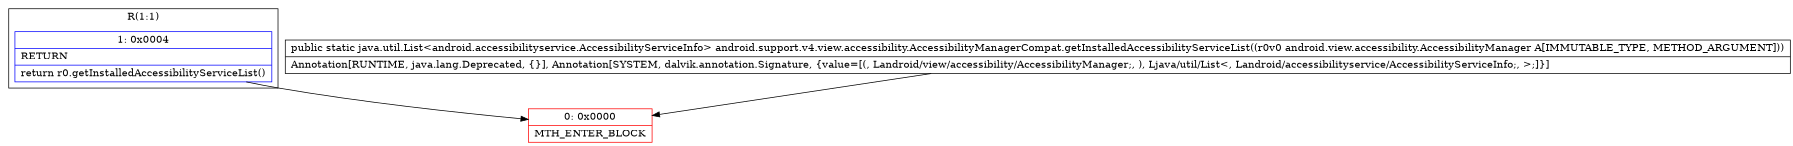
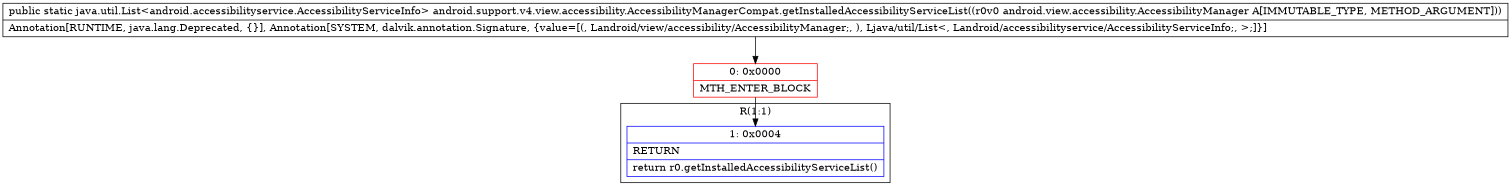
edge "1: 0x0004" -> "0: 0x0000": reversed
